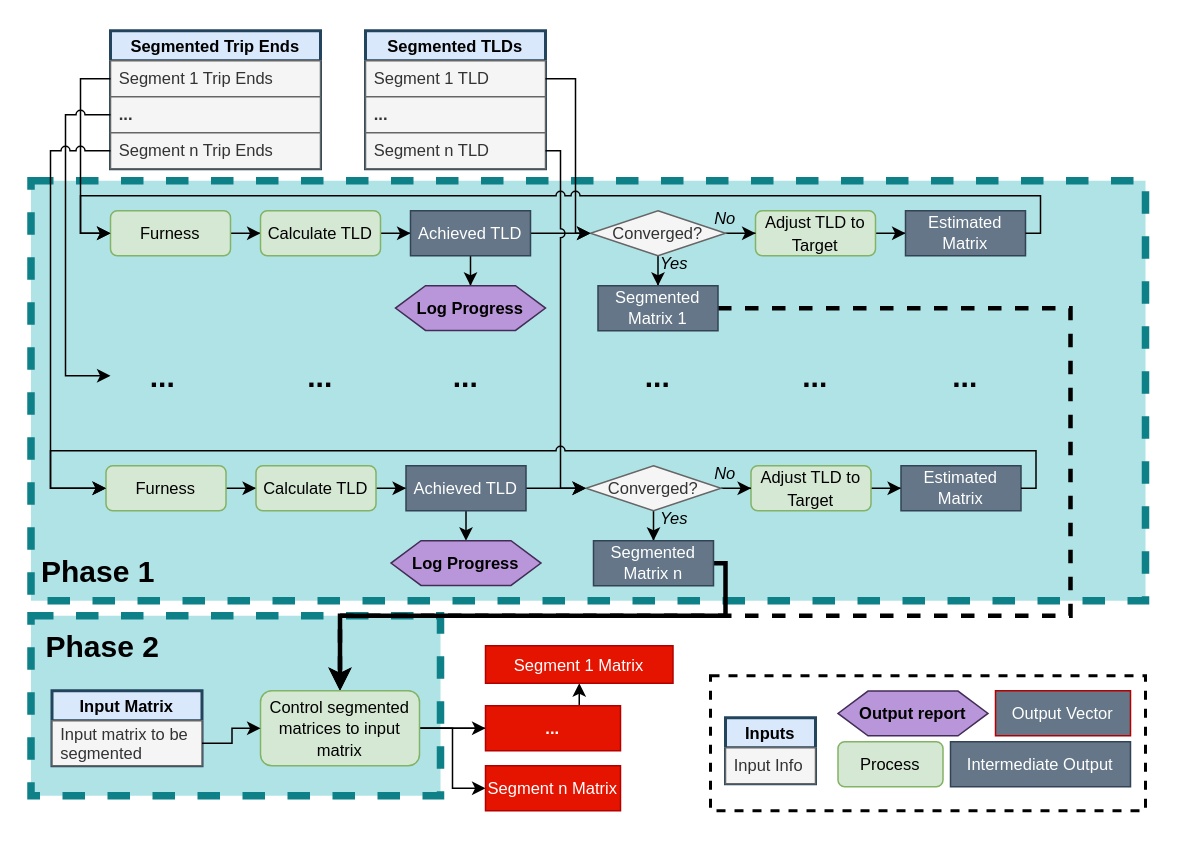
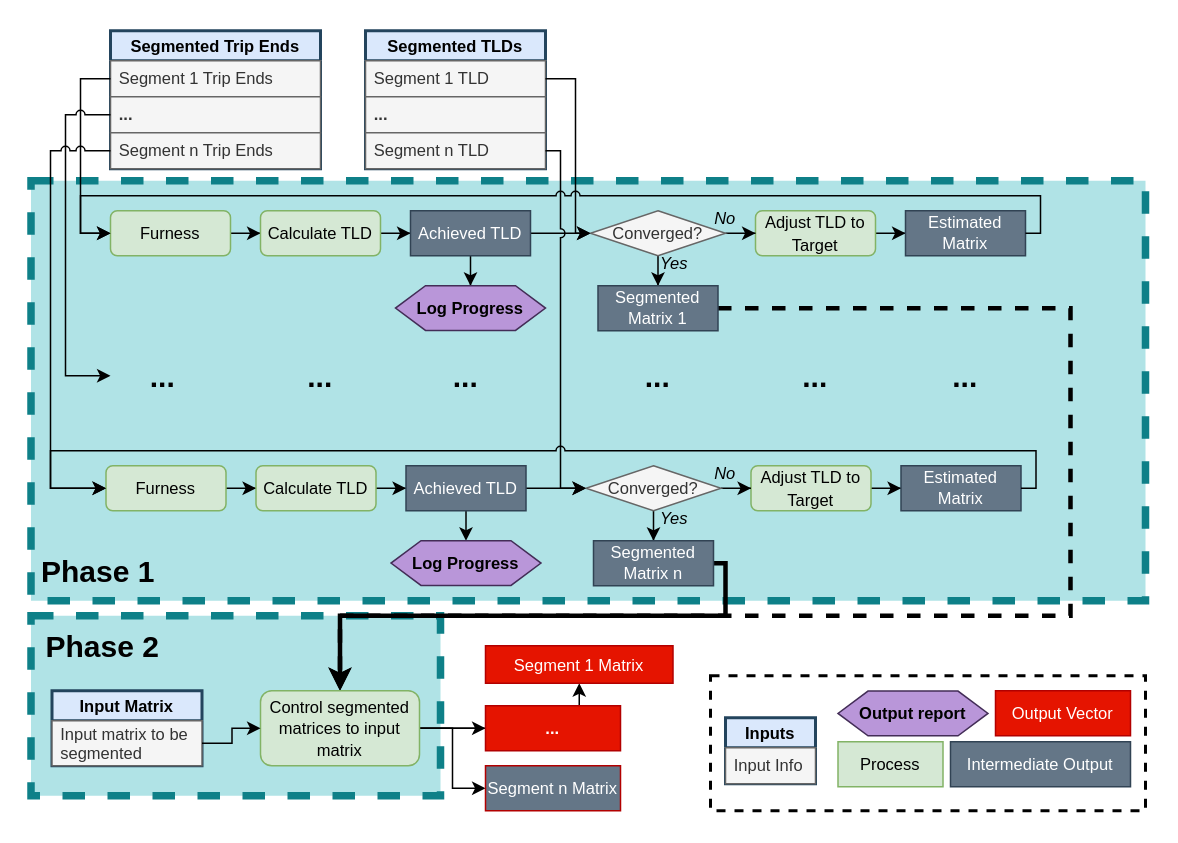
node "Output Vector": fillcolor #647687 -> #e51400
node "Process": shape rounded rectangle -> rectangle
node "Segment n Matrix": fillcolor #e51400 -> #647687
